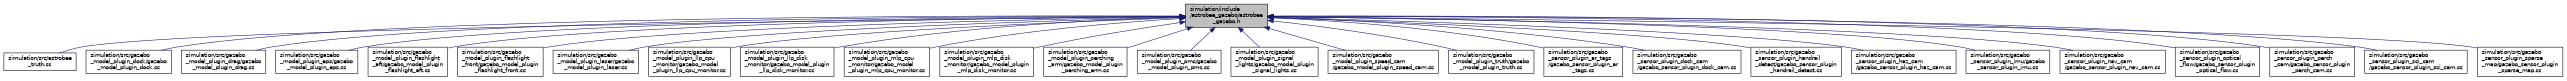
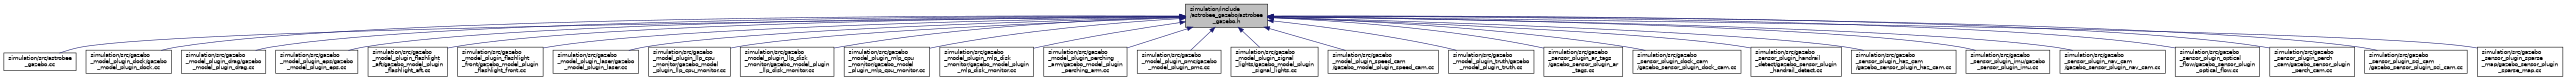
node "simulation/src/astrobee _truth.cc": label "simulation/src/astrobee _truth.cc" -> "simulation/src/astrobee _gazebo.cc"
